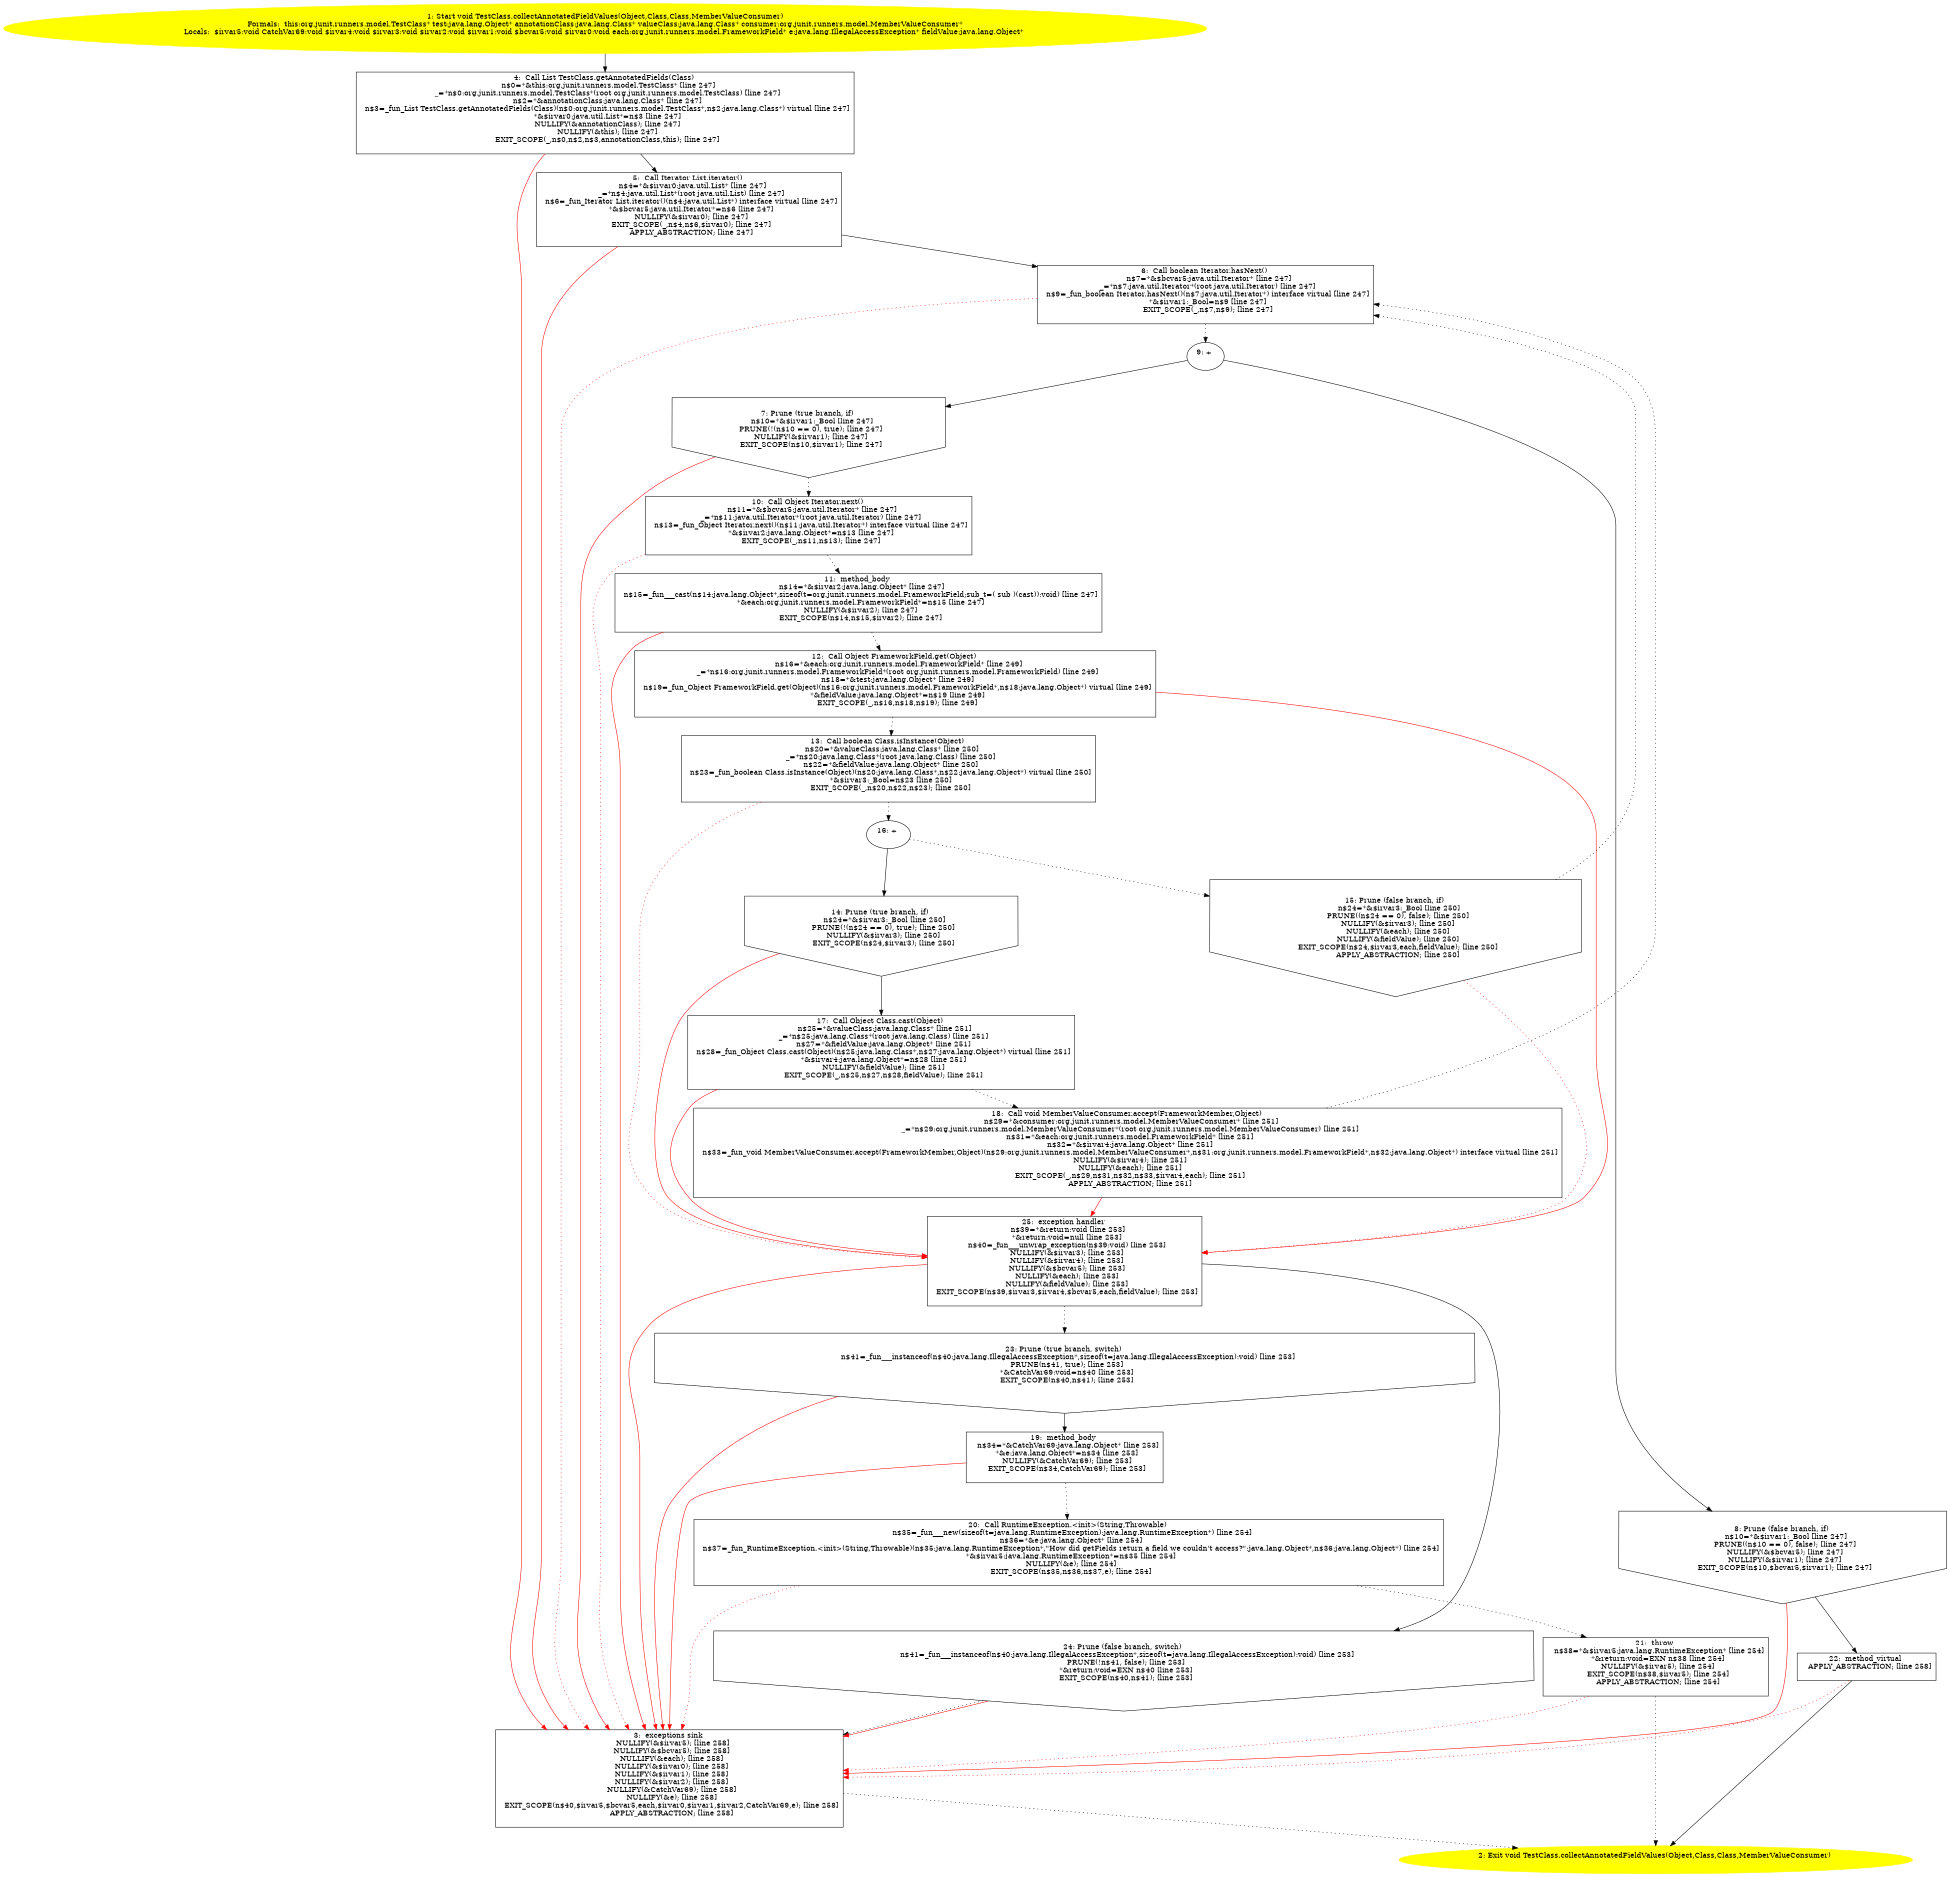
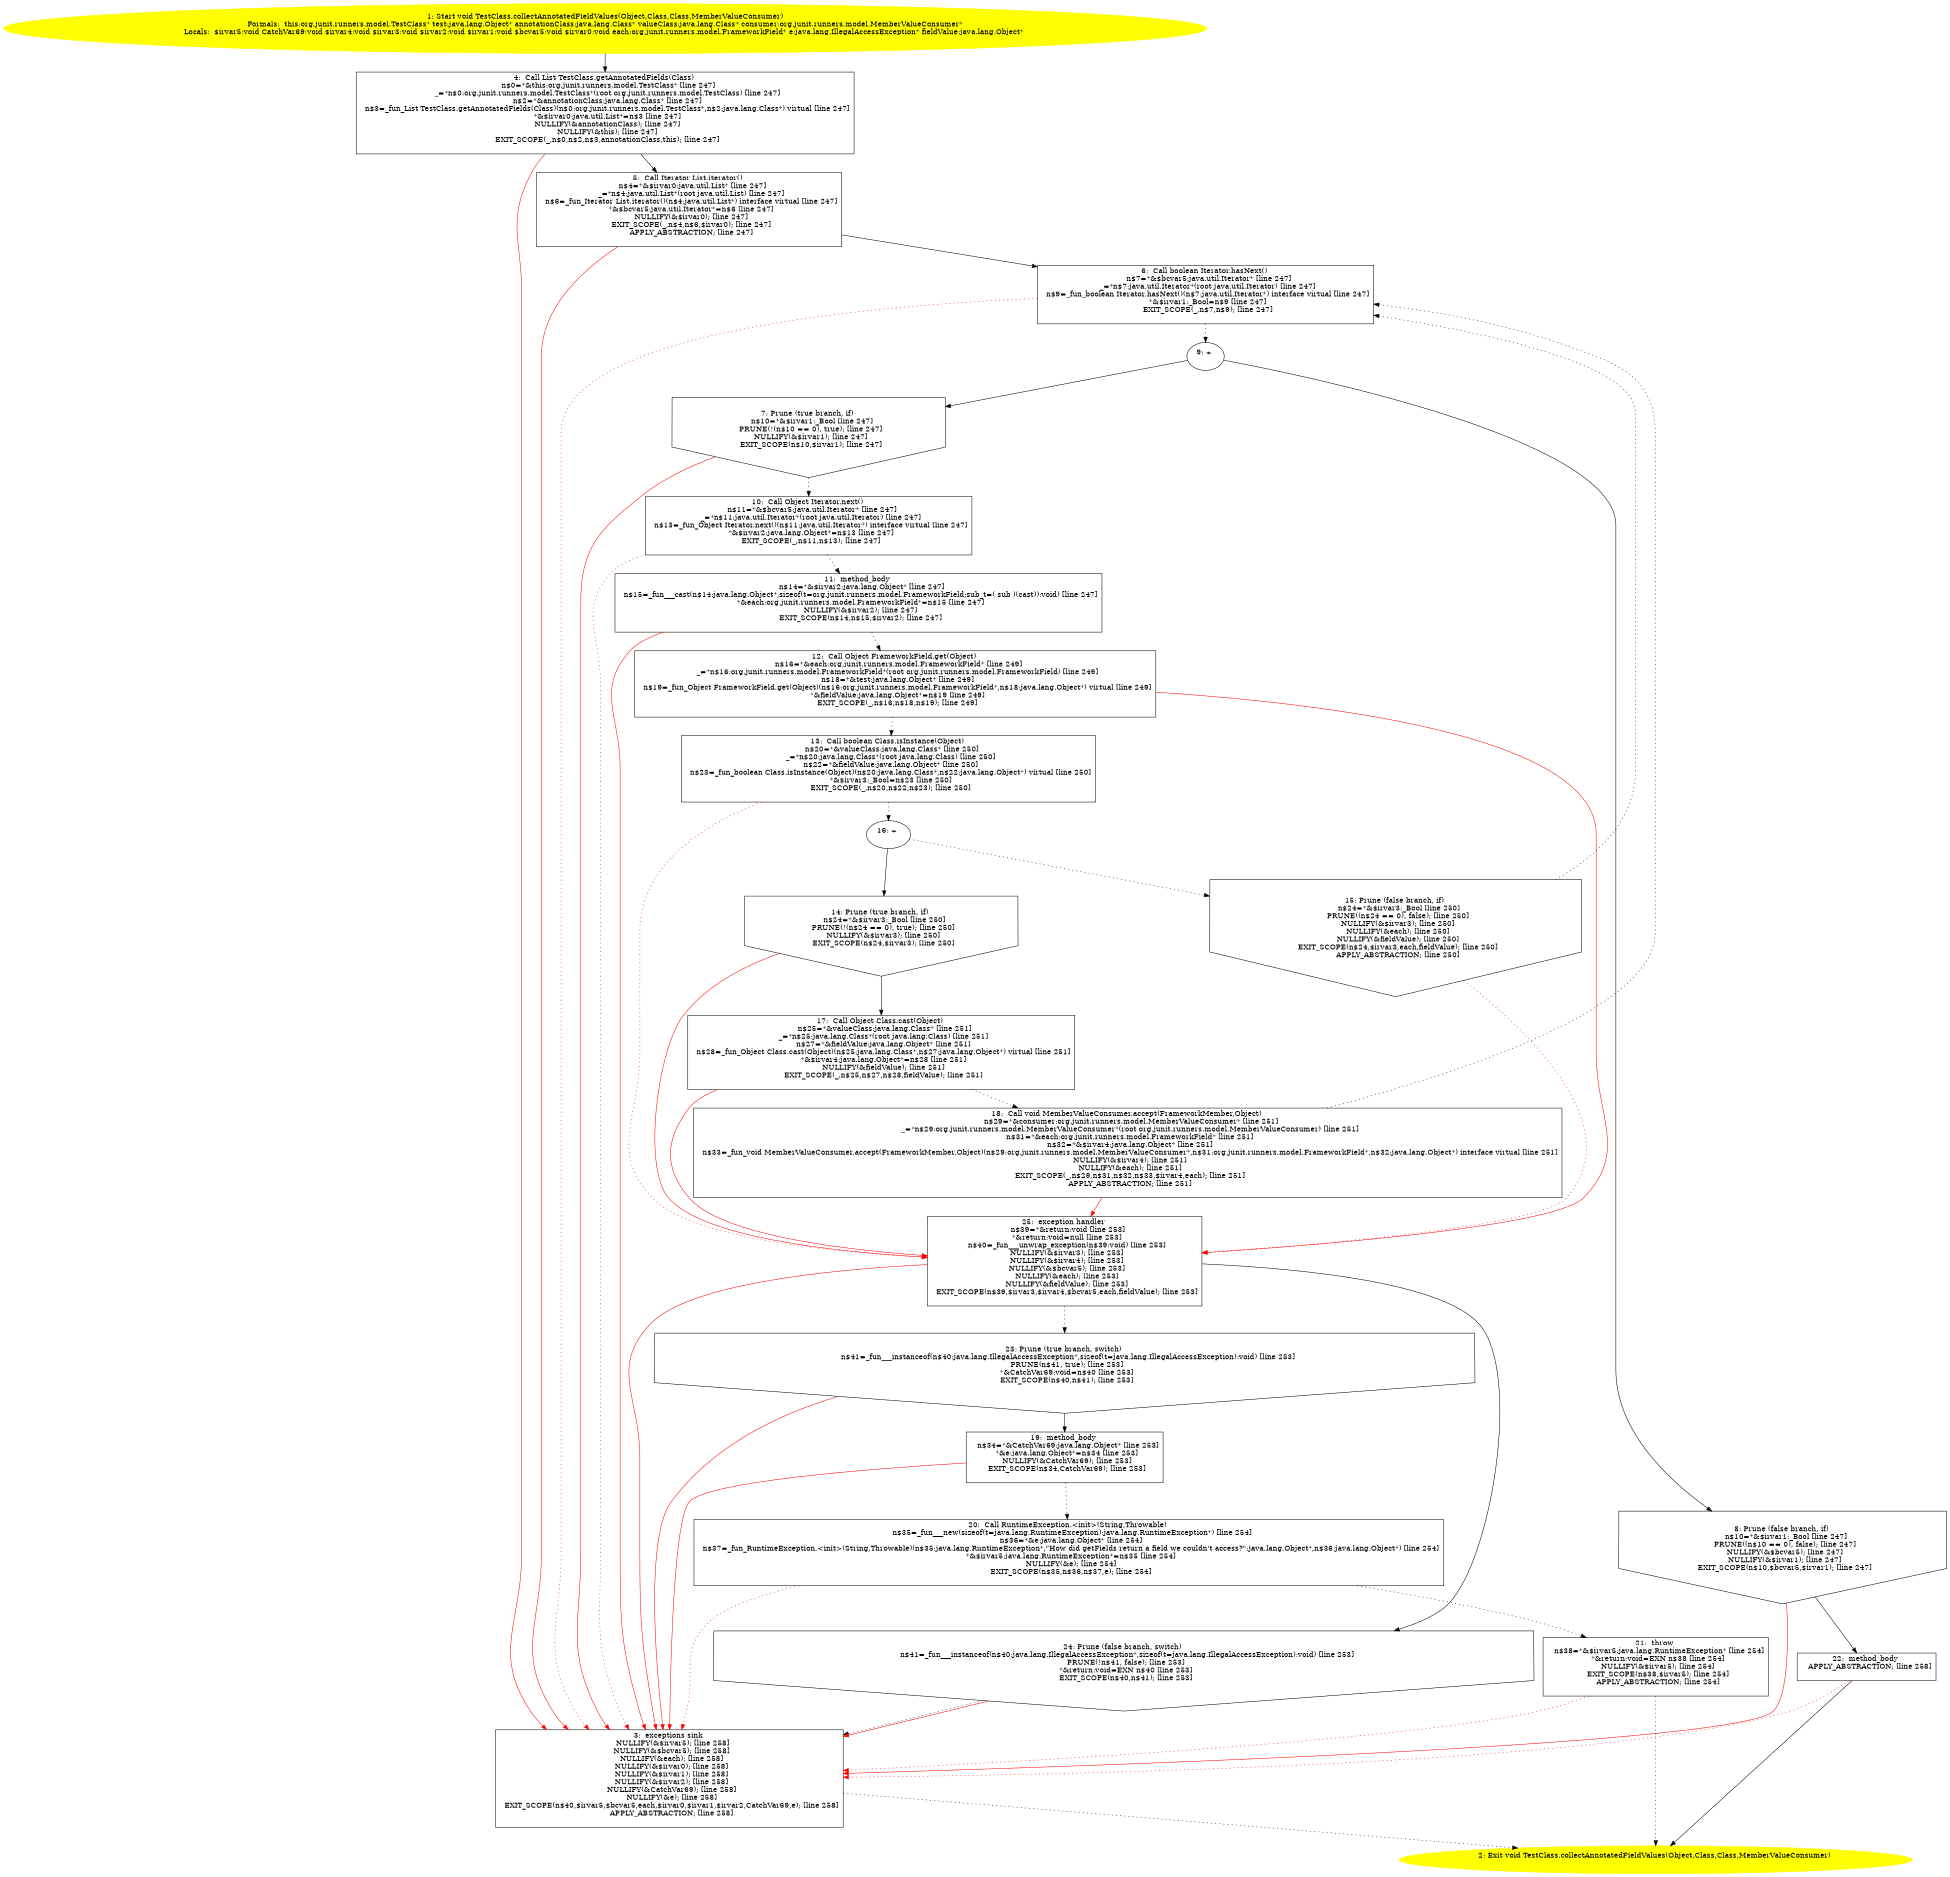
node "22:  method_virtual APPLY_ABSTRACTION; [line 258]": label "22:  method_virtual APPLY_ABSTRACTION; [line 258]" -> "22:  method_body APPLY_ABSTRACTION; [line 258]"
